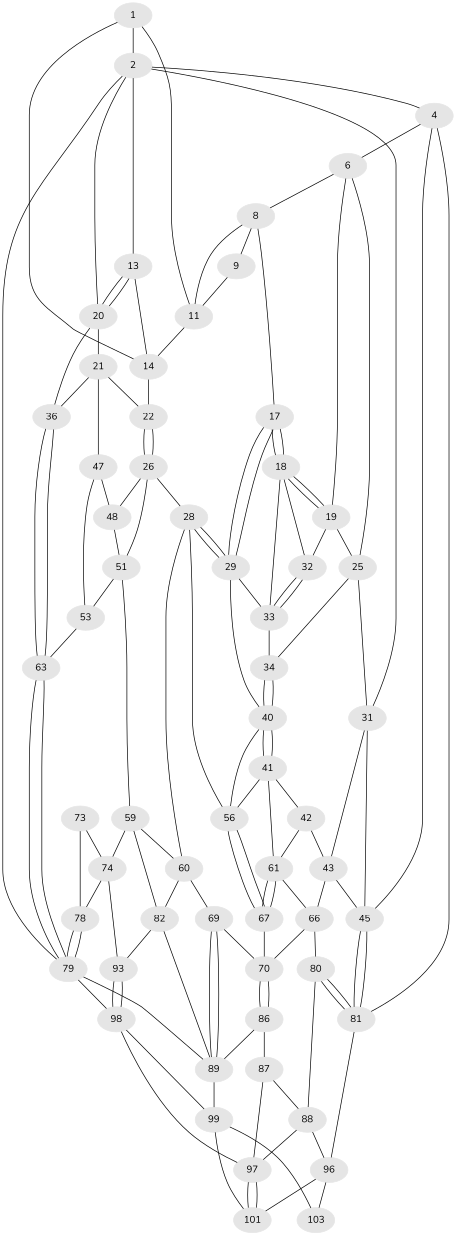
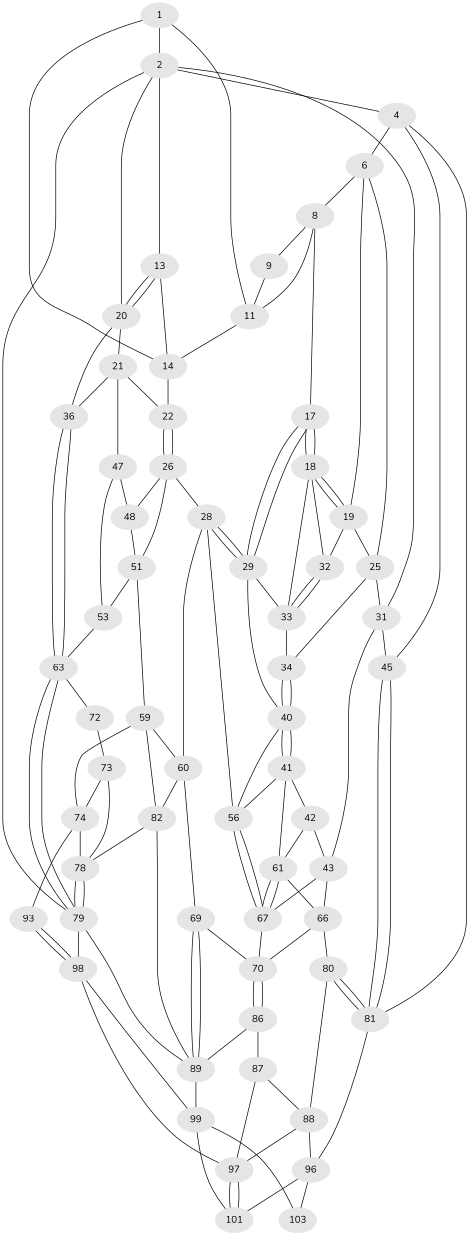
node "72": added
edge "43" -- "45": now "43" -- "67"
edge "82" -- "93": now "82" -- "78"
